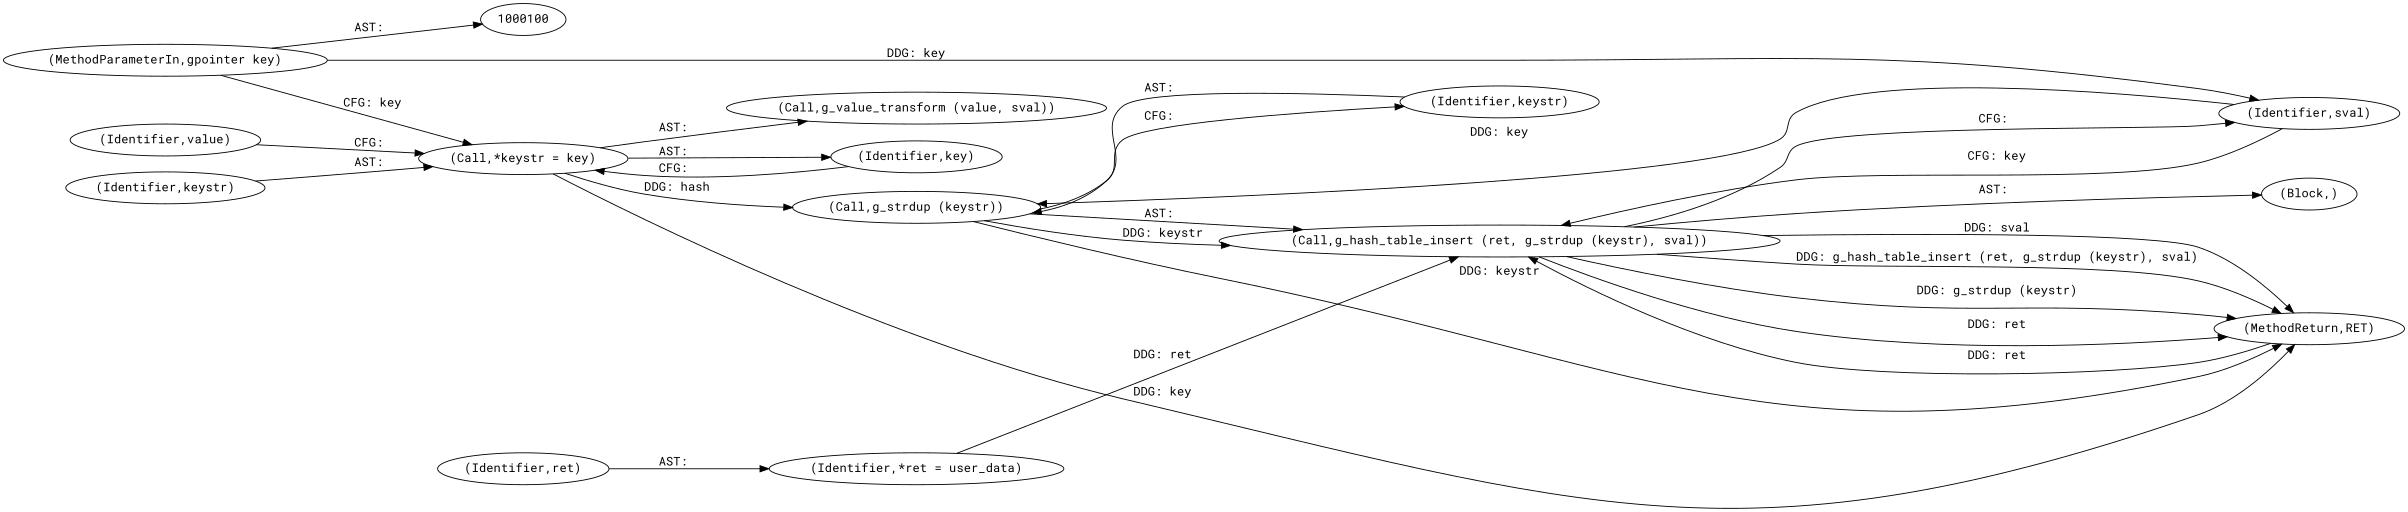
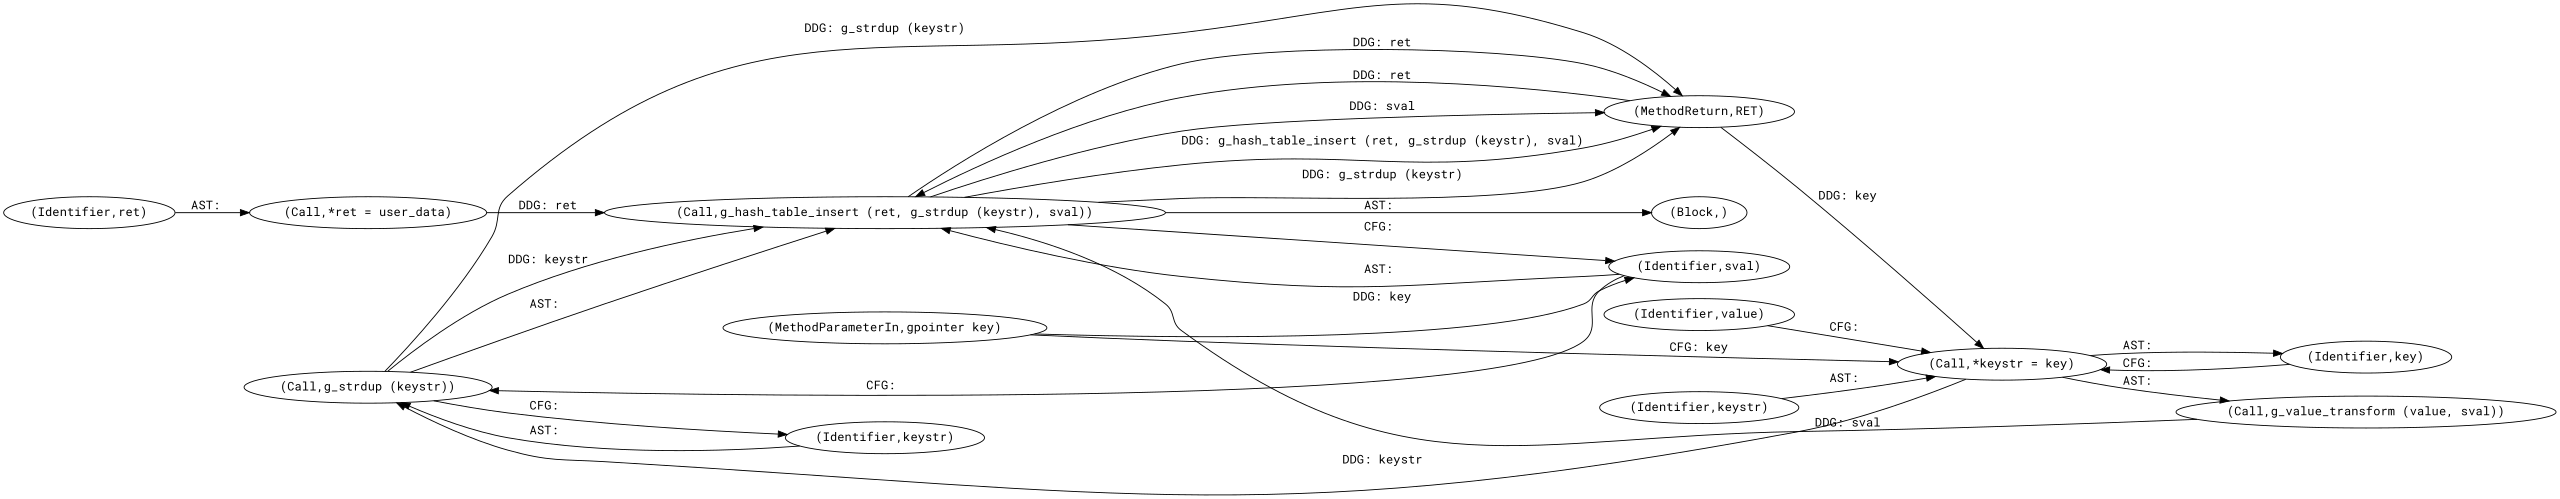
node "1000100": removed
edge "(Identifier,sval)" -> "(Call,g_strdup (keystr))": label "DDG: key" -> "CFG: "
edge "(Identifier,sval)" -> "(Call,g_hash_table_insert (ret, g_strdup (keystr), sval))": label "CFG: key" -> "AST: "
edge "(Call,*keystr = key)" -> "(Call,g_strdup (keystr))": label "DDG: hash" -> "DDG: keystr"
edge "(Call,g_strdup (keystr))" -> "(MethodReturn,RET)": label "DDG: keystr" -> "DDG: g_strdup (keystr)"
edge "(Call,g_value_transform (value, sval))" -> "(Call,g_hash_table_insert (ret, g_strdup (keystr), sval))": added, label "DDG: sval"
edge "(Call,*keystr = key)" -> "(MethodReturn,RET)": reversed
node "(Identifier,*ret = user_data)": label "(Identifier,*ret = user_data)" -> "(Call,*ret = user_data)"
